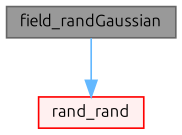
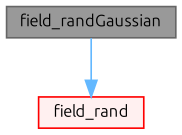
node "rand_rand": label "rand_rand" -> "field_rand"
